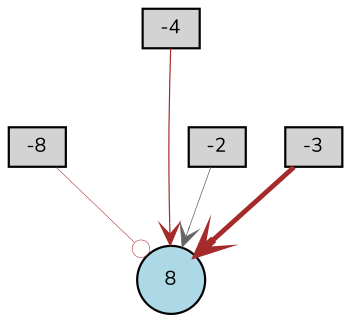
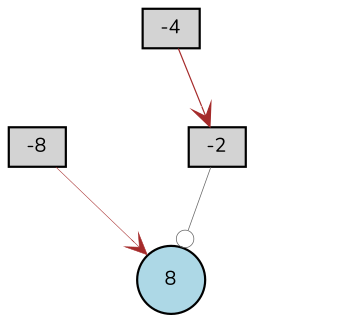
edge "-4" -> "8": now "-4" -> "-2"
node "-3": removed
edge "-2" -> "8": arrowhead vee -> odot
edge "-8" -> "8": arrowhead odot -> vee
